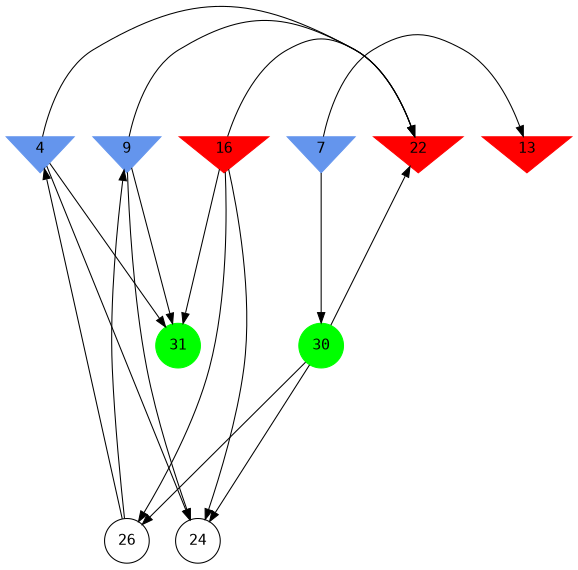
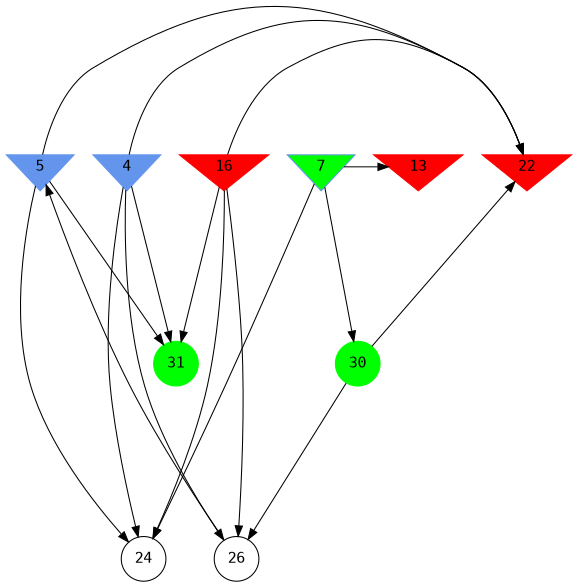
node "9": label "9" -> "5"
node "7": fillcolor cornflowerblue -> green
edge "26" -> "4": reversed
edge "30" -> "24": now "7" -> "24"
